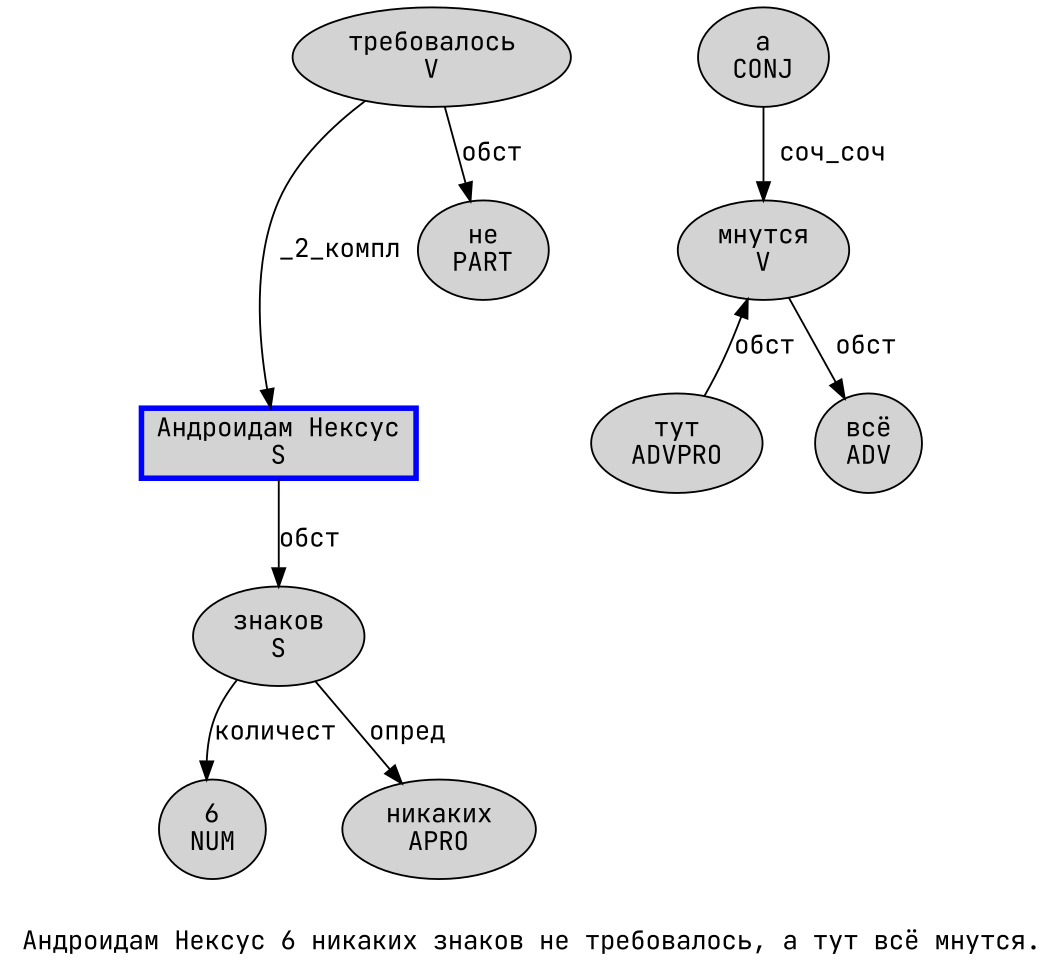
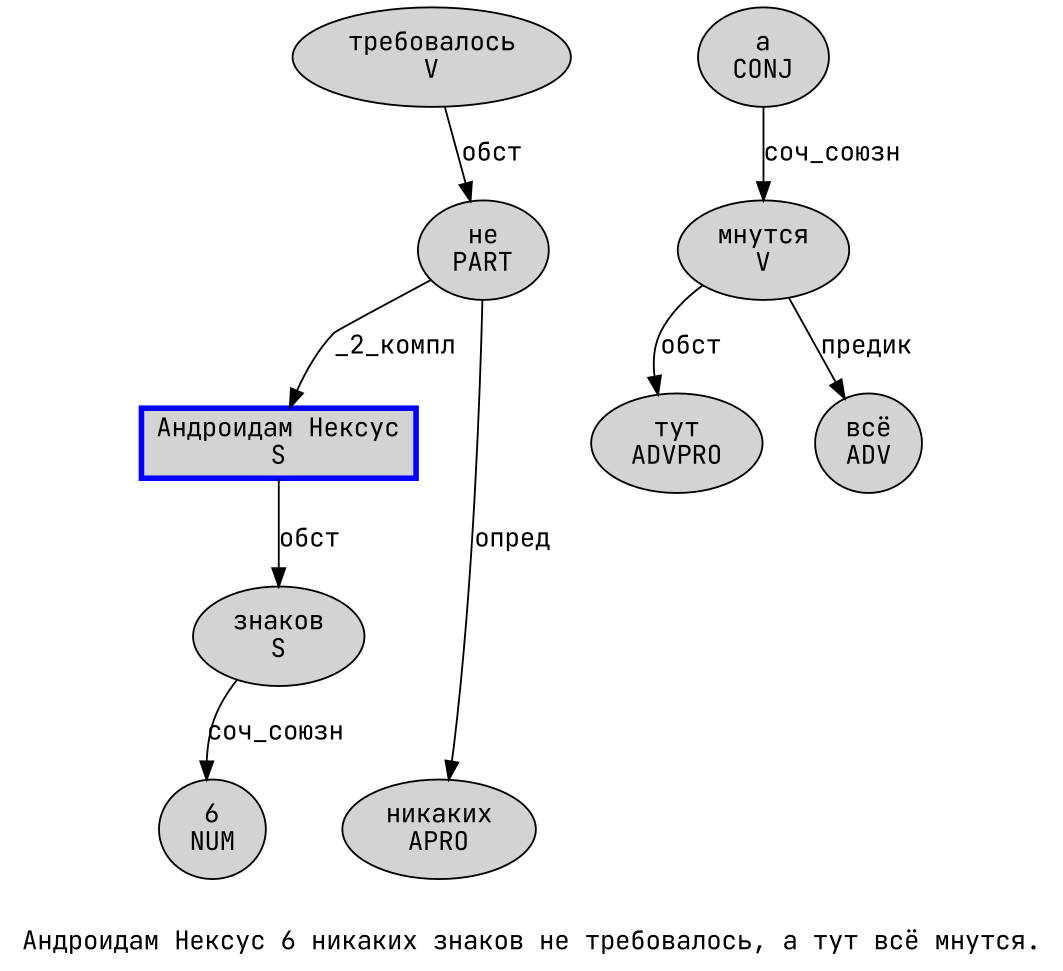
edge "а CONJ" -> "мнутся V": label "соч_соч" -> "соч_союзн"
edge "требовалось V" -> "Андроидам Нексус S": now "не PART" -> "Андроидам Нексус S"
edge "мнутся V" -> "всё ADV": label "обст" -> "предик"
edge "тут ADVPRO" -> "мнутся V": reversed
edge "знаков S" -> "никаких APRO": now "не PART" -> "никаких APRO"
edge "знаков S" -> "6 NUM": label "количест" -> "соч_союзн"
